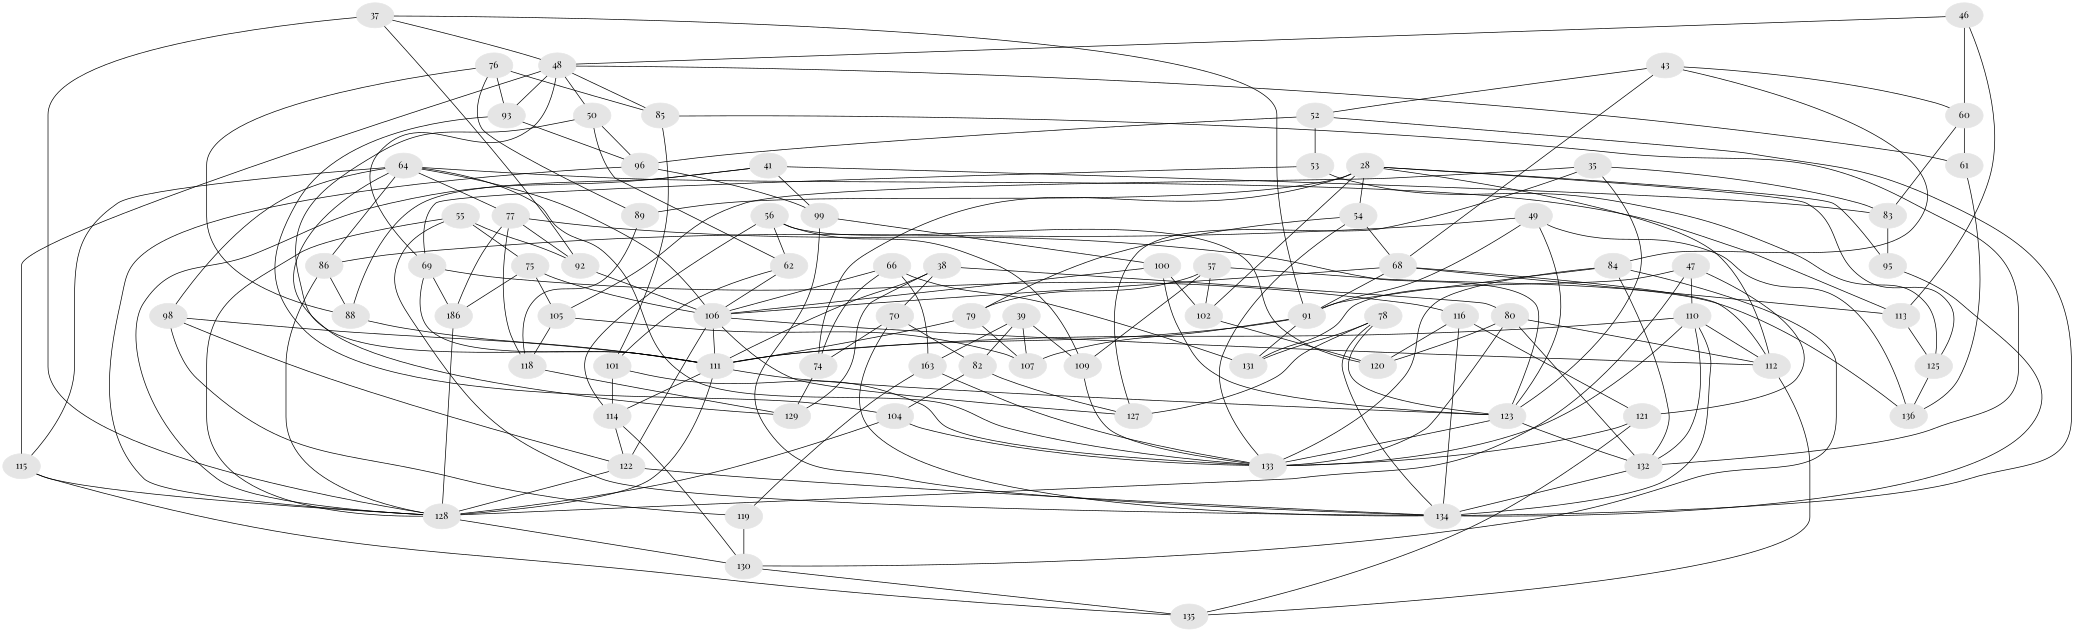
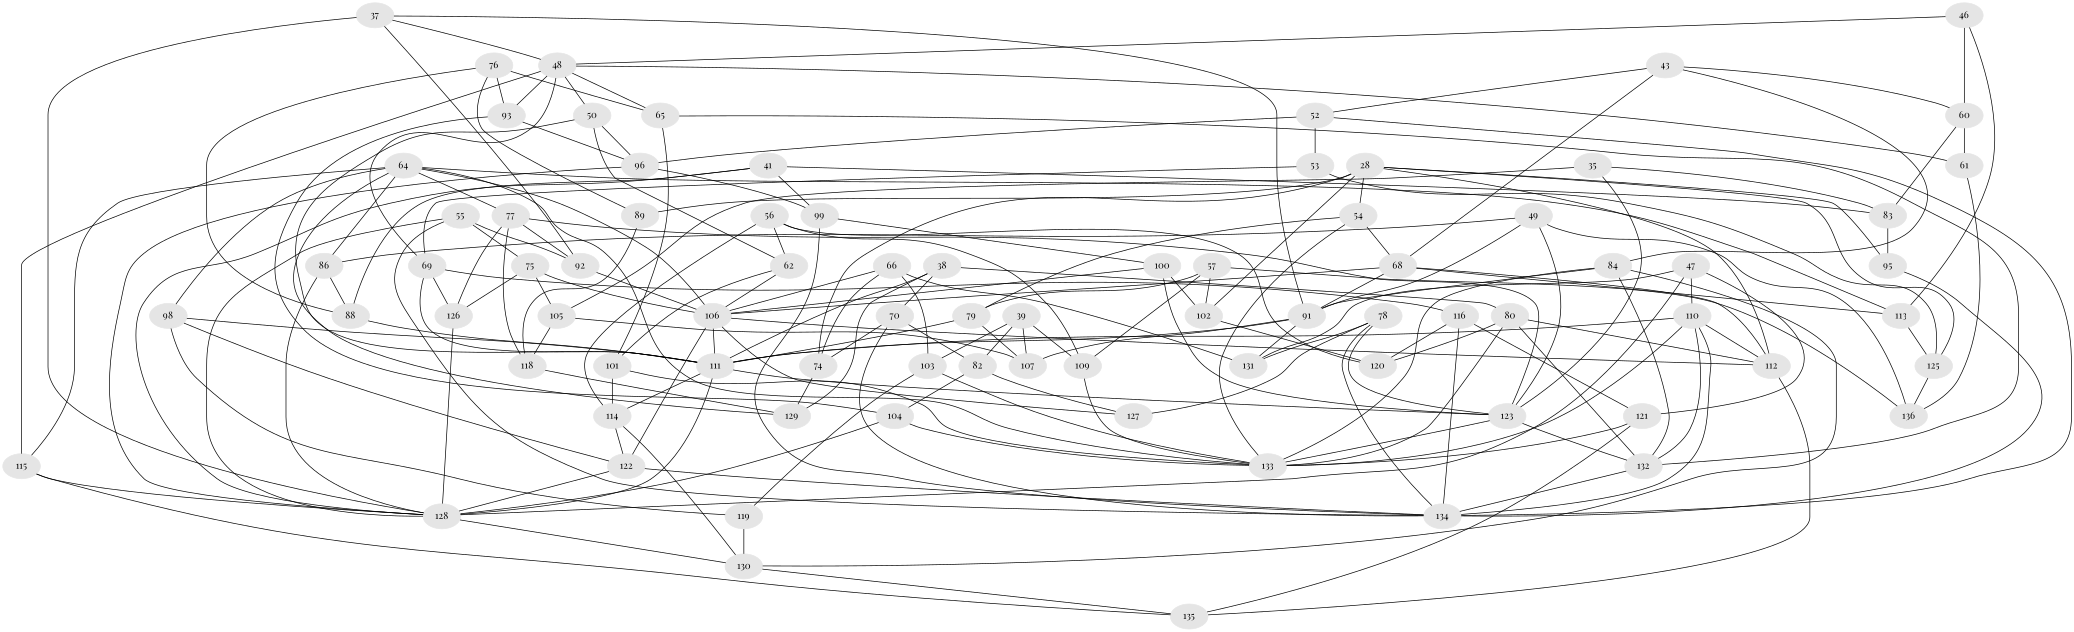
node "85": label "85" -> "65"
edge "35" -- "127": removed
node "186": label "186" -> "126"
node "163": label "163" -> "103"
